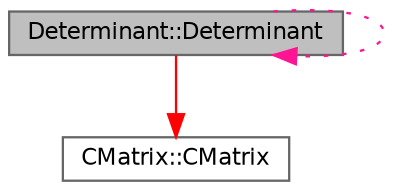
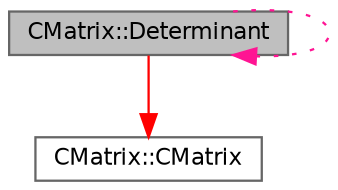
node "Determinant::Determinant": label "Determinant::Determinant" -> "CMatrix::Determinant"
